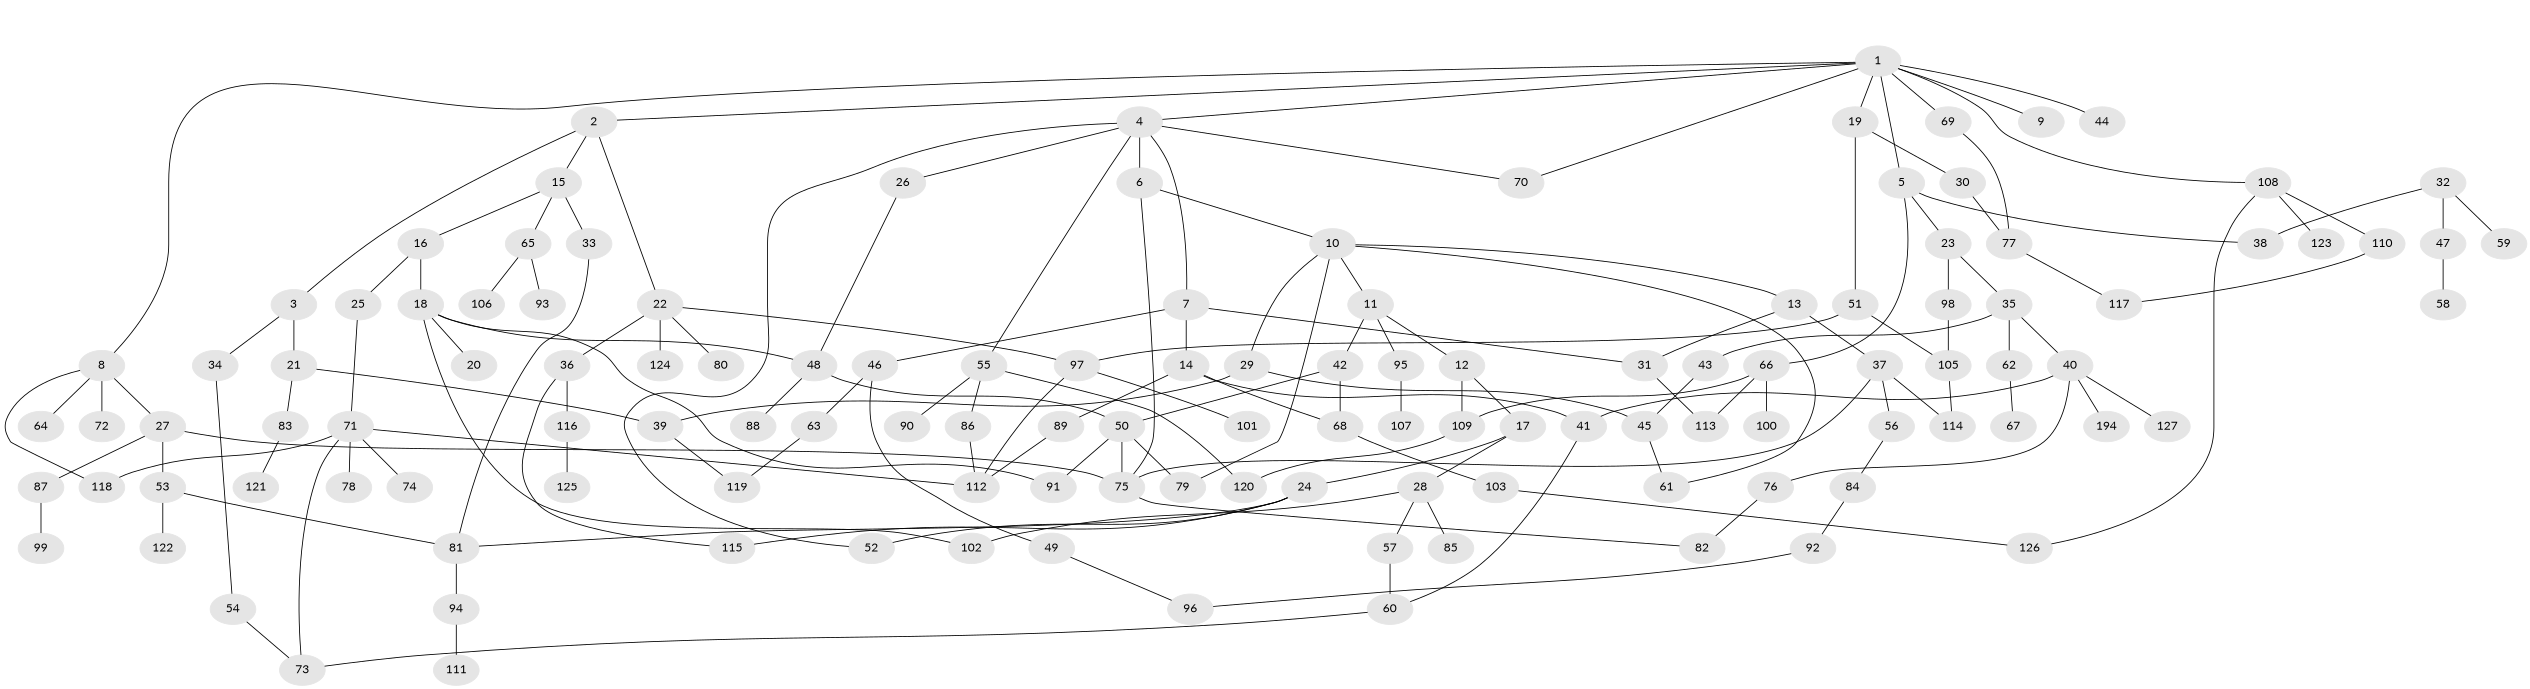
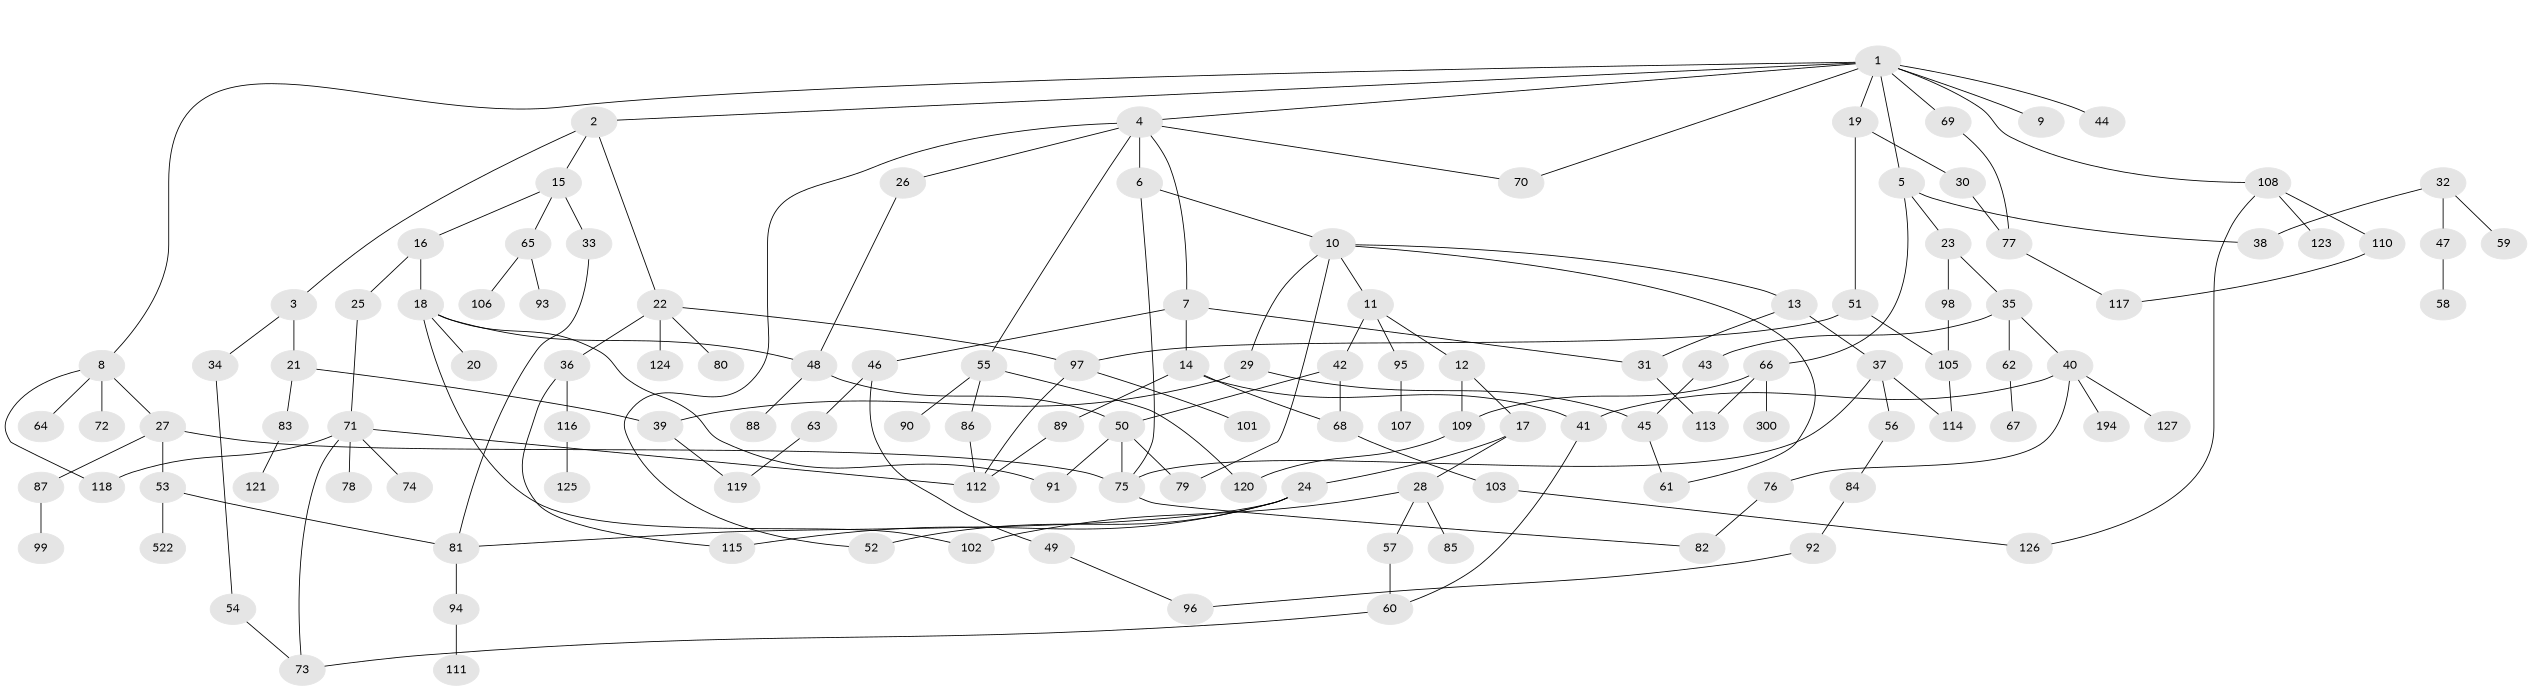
node "100": label "100" -> "300"
node "122": label "122" -> "522"
